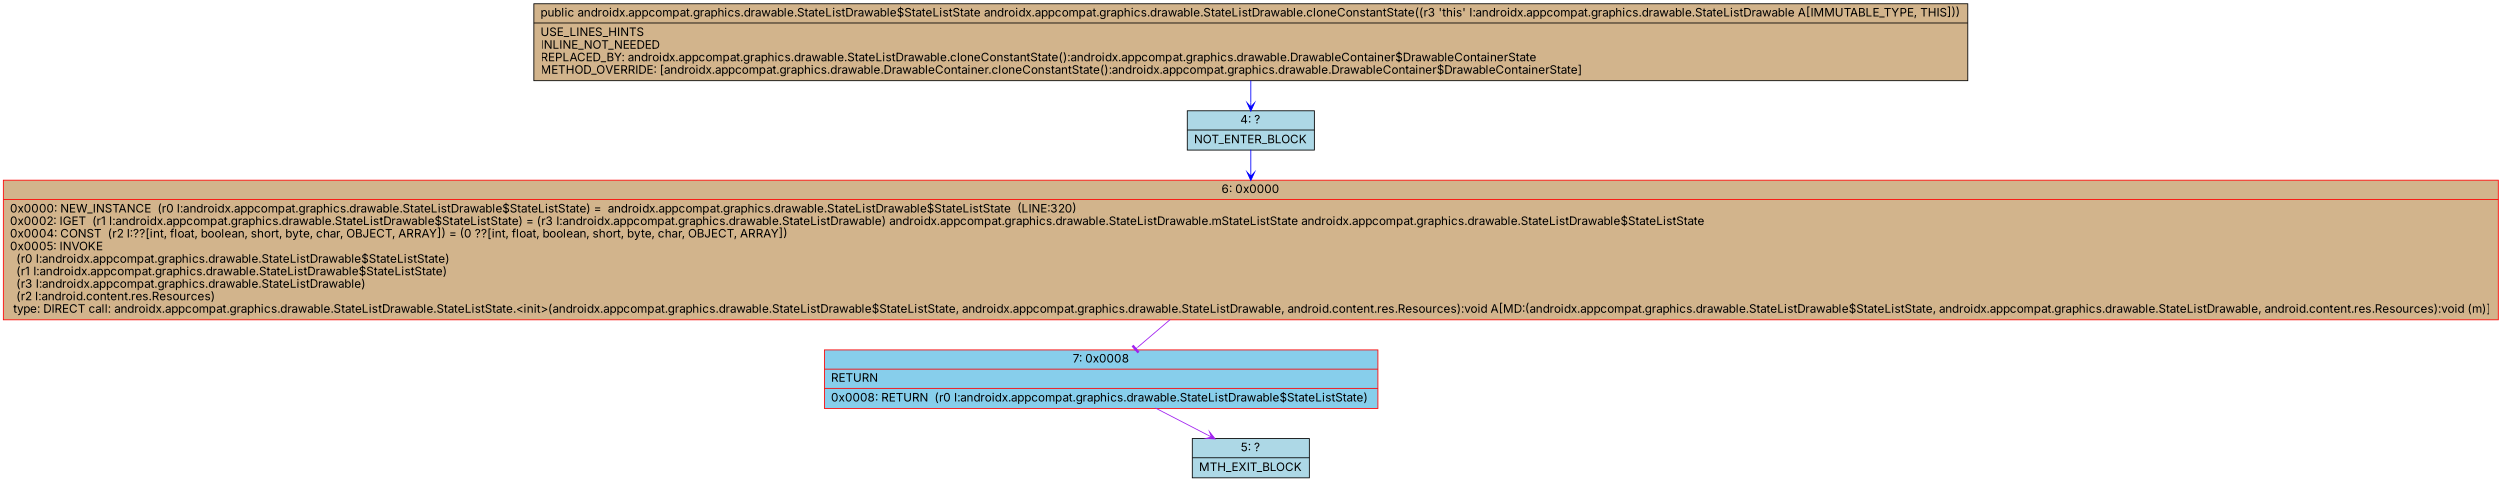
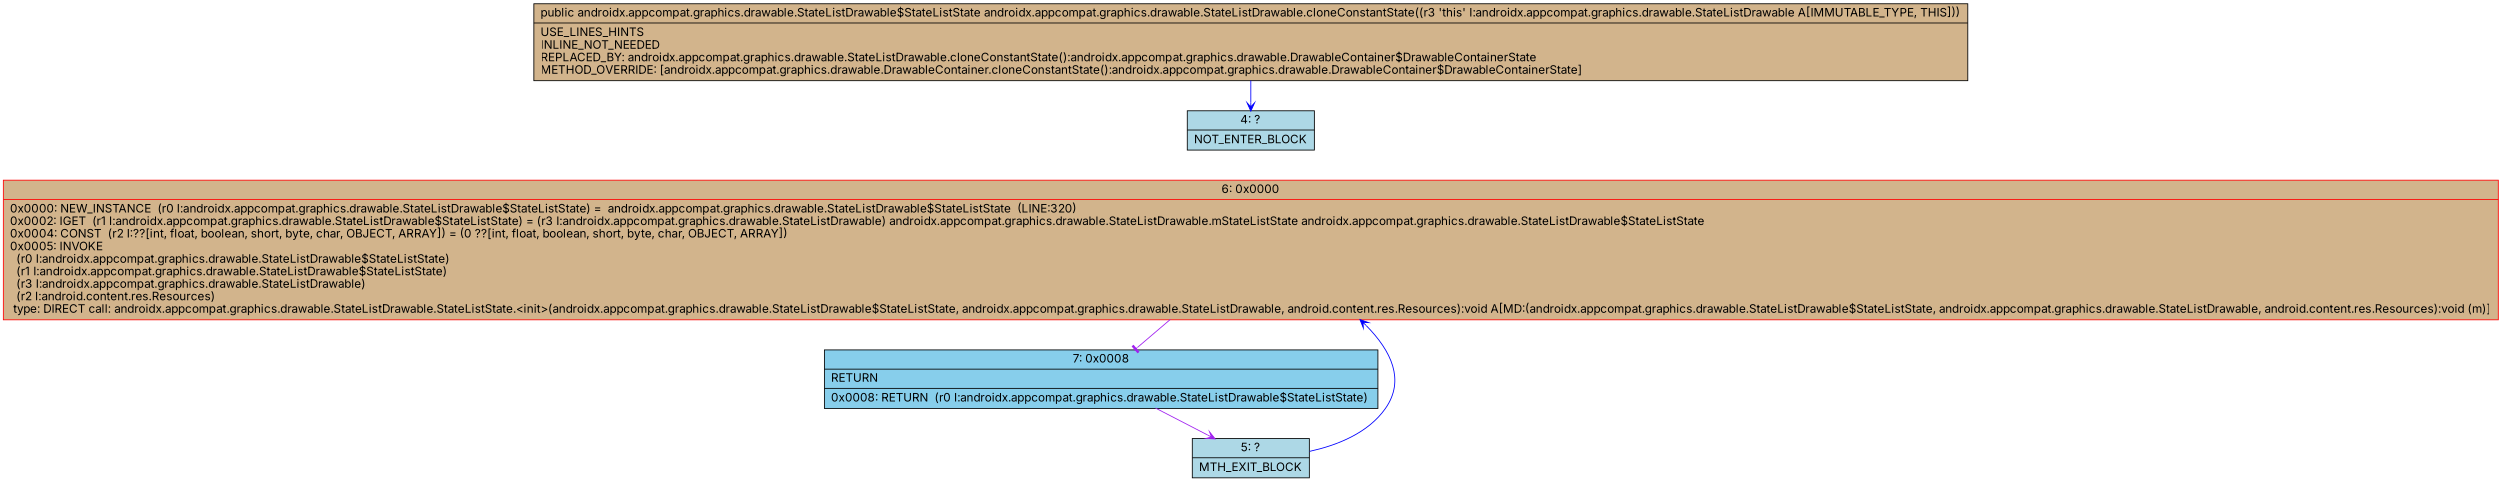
edge "4: ?" -> "6: 0x0000": now "5: ?" -> "6: 0x0000"
node "7: 0x0008": color red -> black
